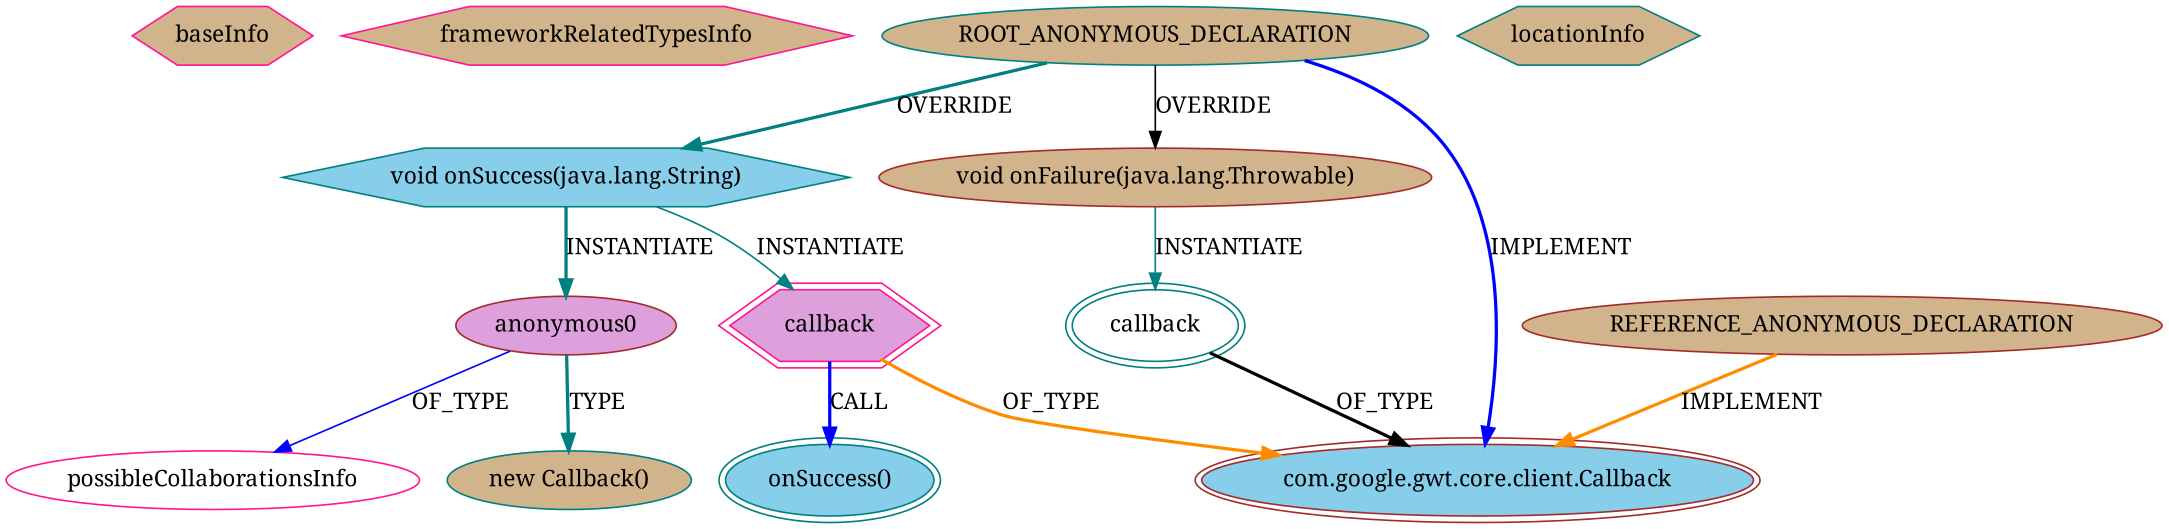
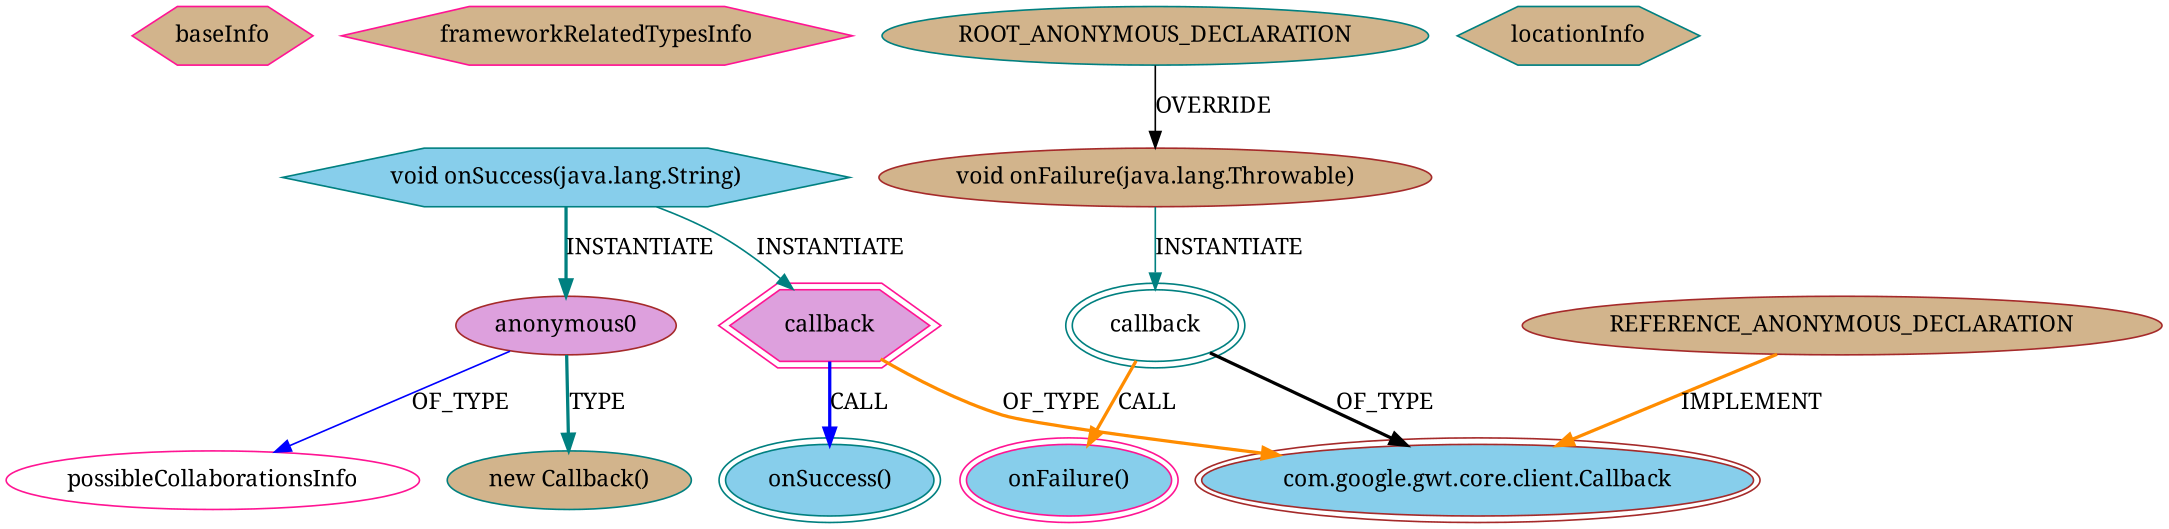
edge "ROOT_ANONYMOUS_DECLARATION" -> "void onSuccess(java.lang.String)": removed, label "OVERRIDE"
edge "ROOT_ANONYMOUS_DECLARATION" -> "com.google.gwt.core.client.Callback": removed, label "IMPLEMENT"
node "onFailure()": added
